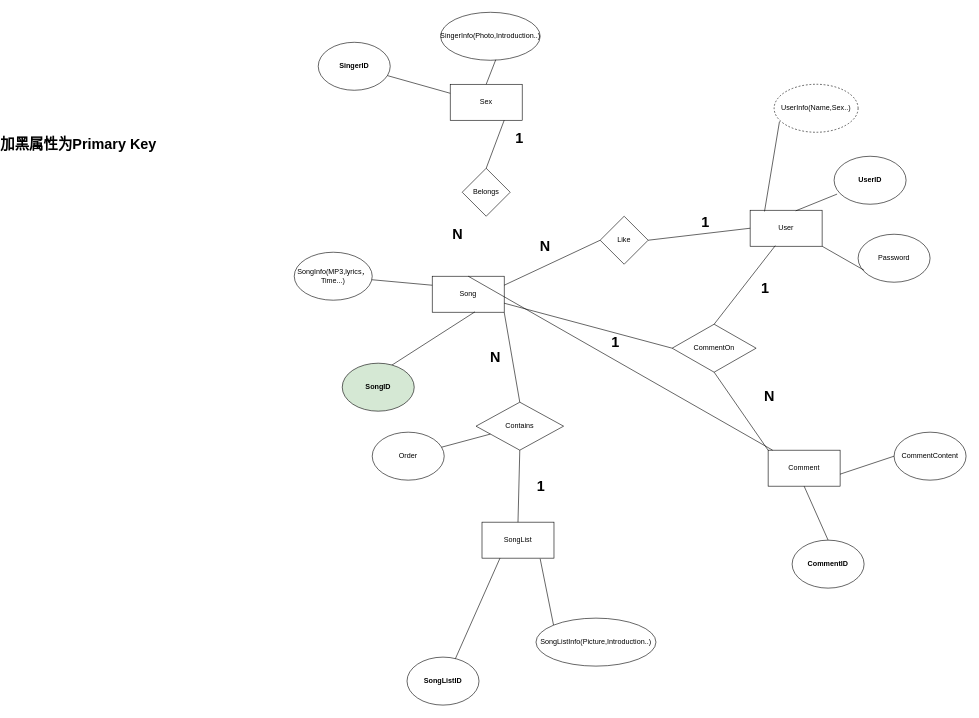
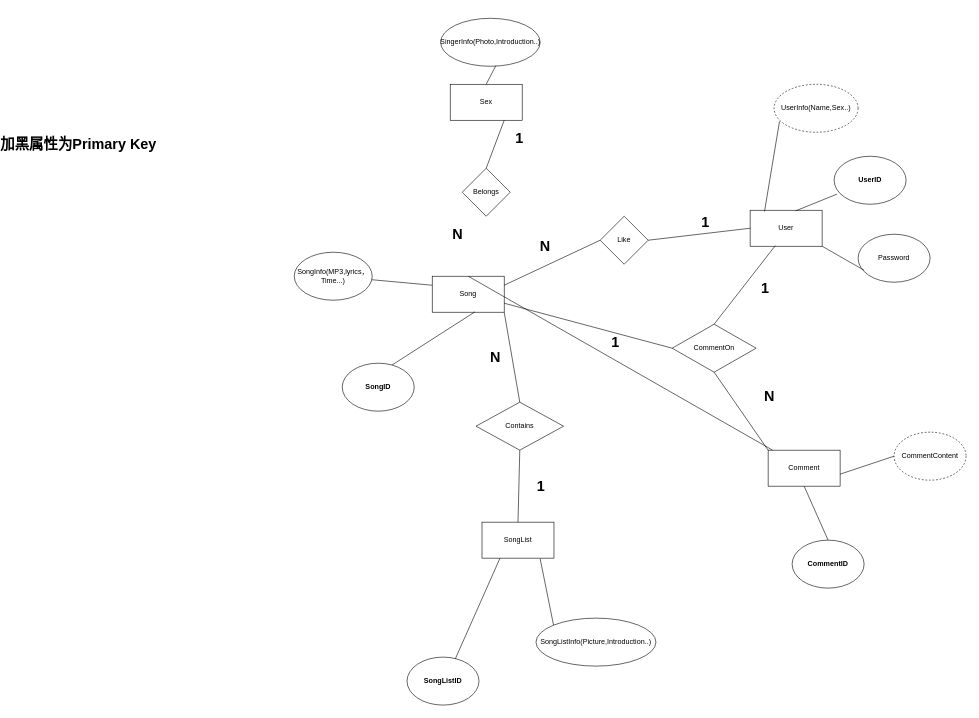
node "SingerInfo(Photo,Introduction..)": moved (491, 36) -> (491, 42)
node "SingerID": removed
edge "SingerID" -- "Sex": removed
node "SongID": fillcolor #d5e8d4 -> #ffffff
edge "Contains" -- "Order": removed
node "Order": removed
node "CommentContent": style solid -> dashed
